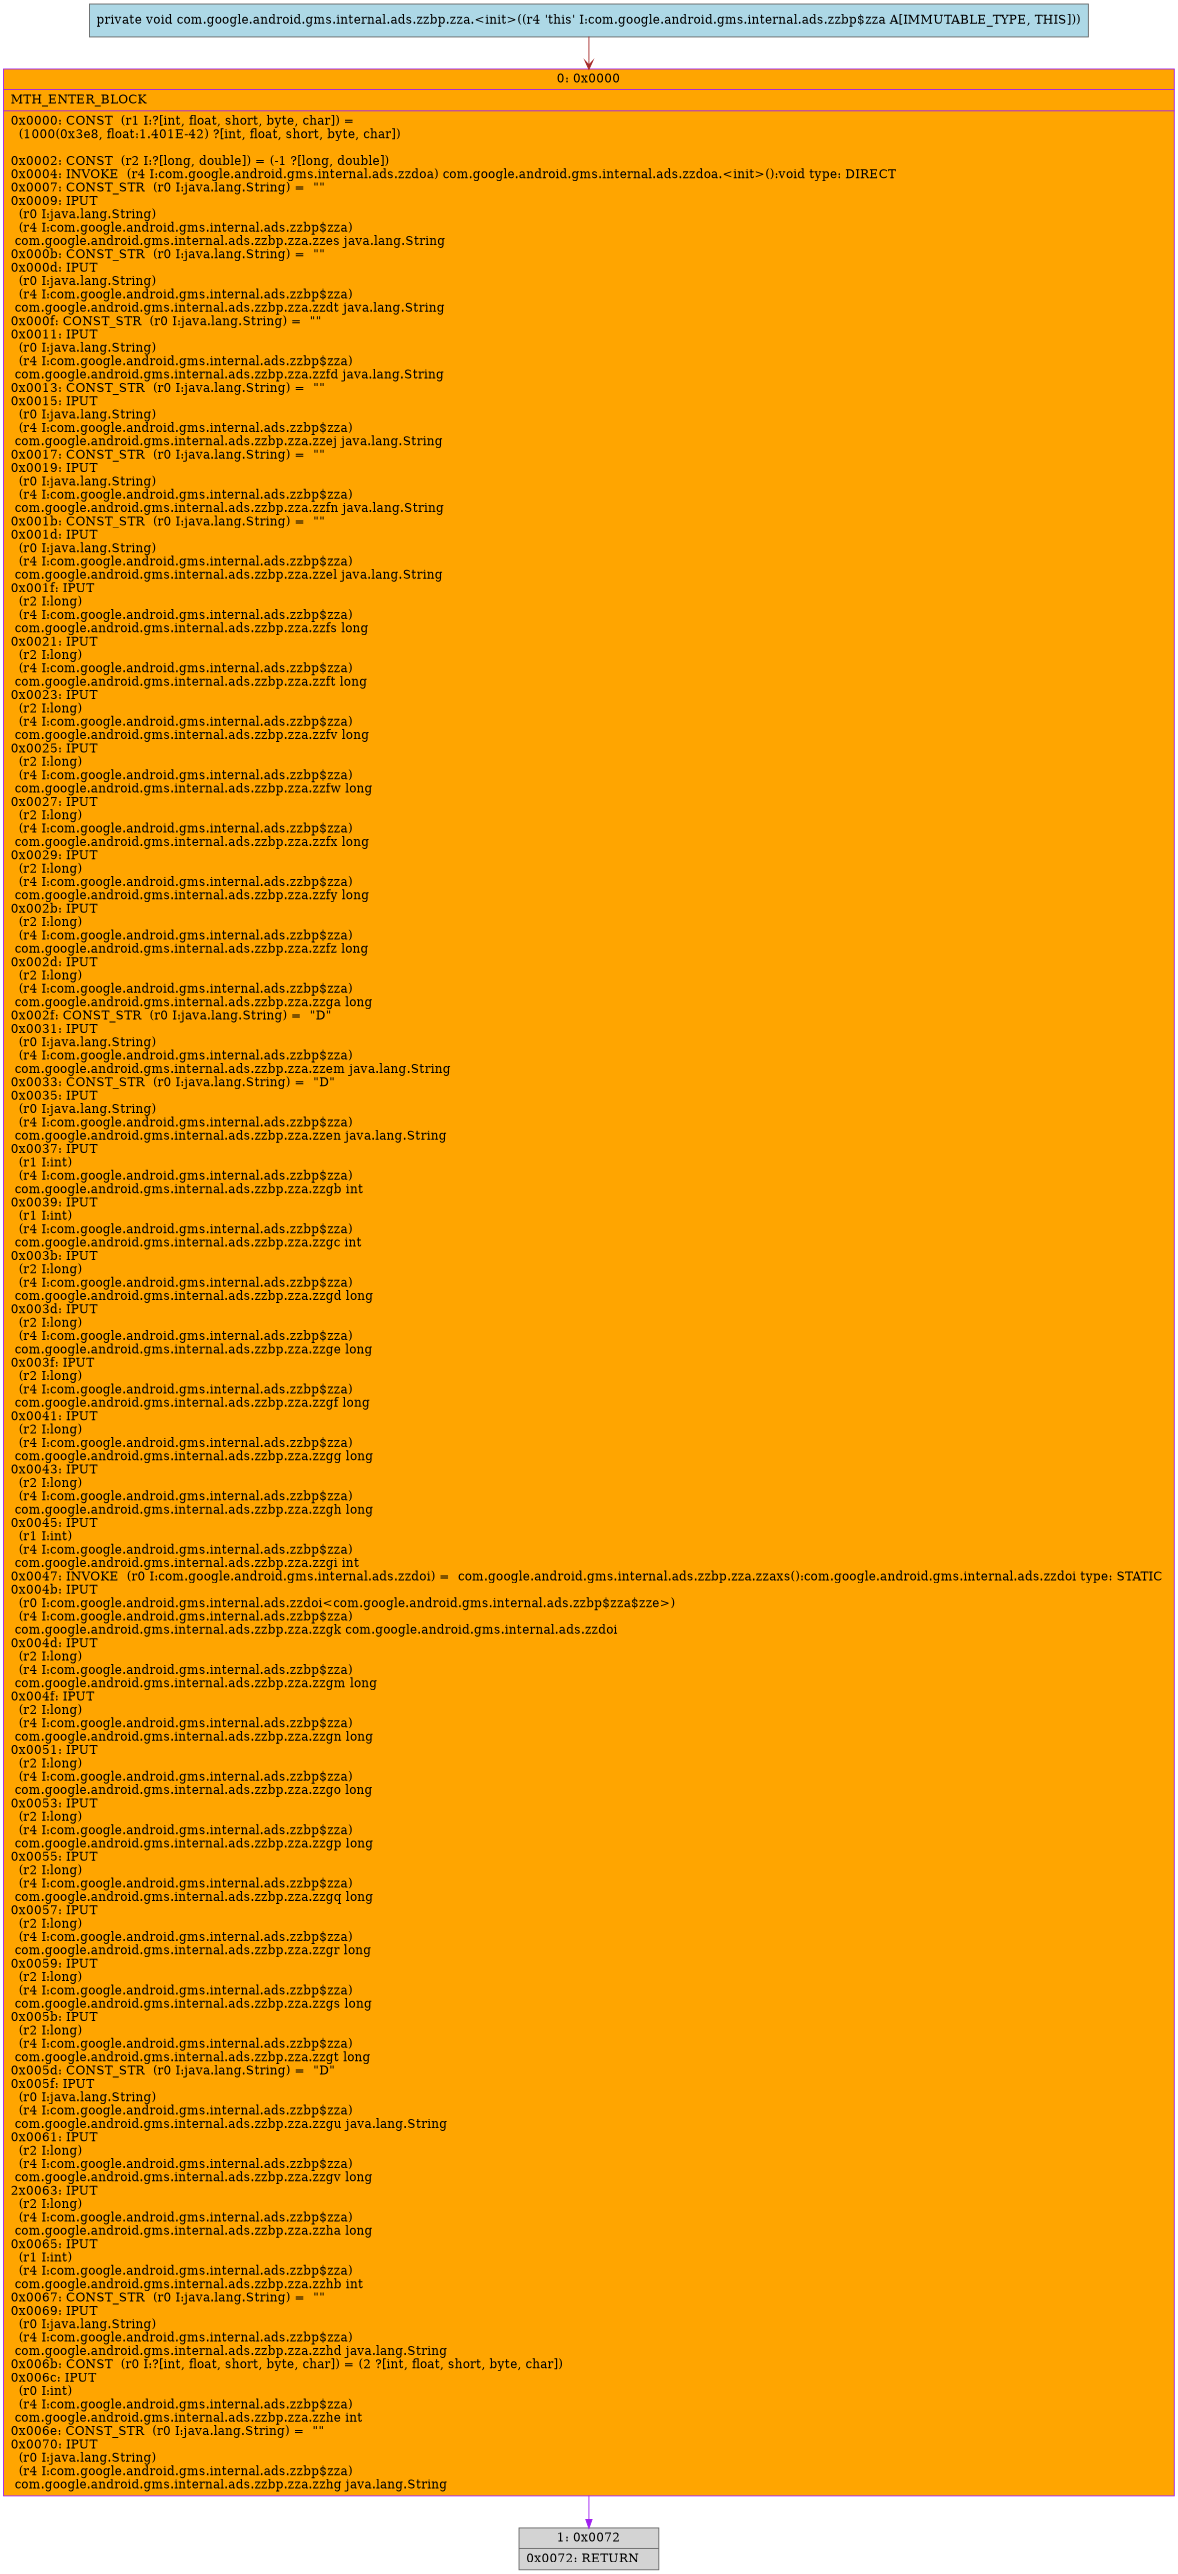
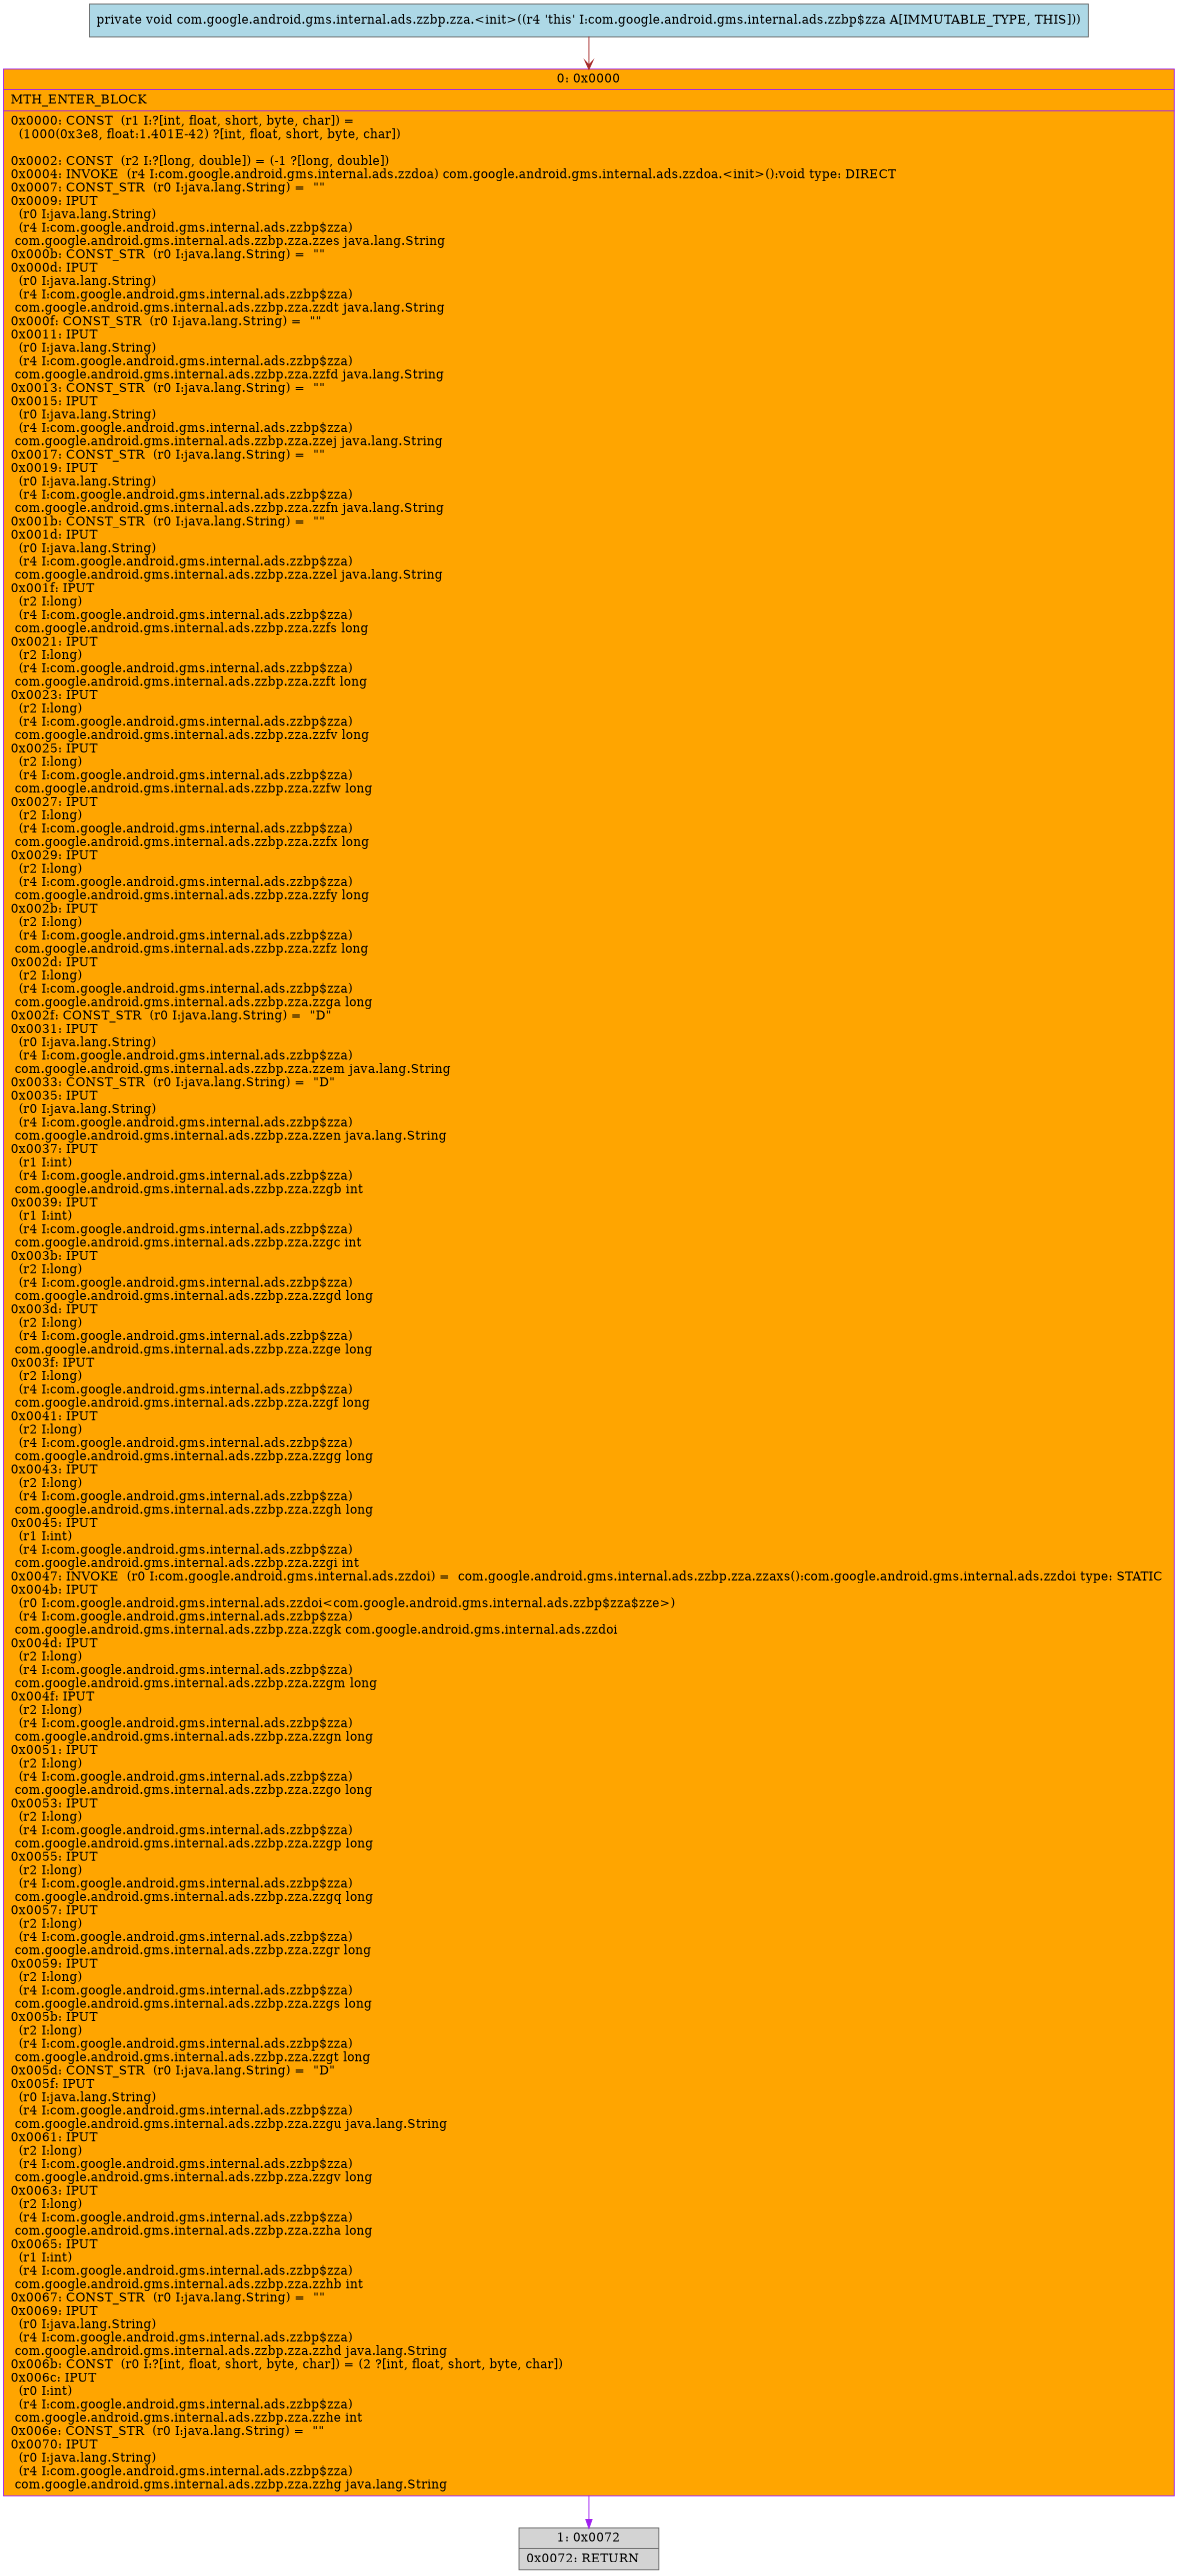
node "0: 0x0000": text "2x0063: IPUT" -> "0x0063: IPUT"
